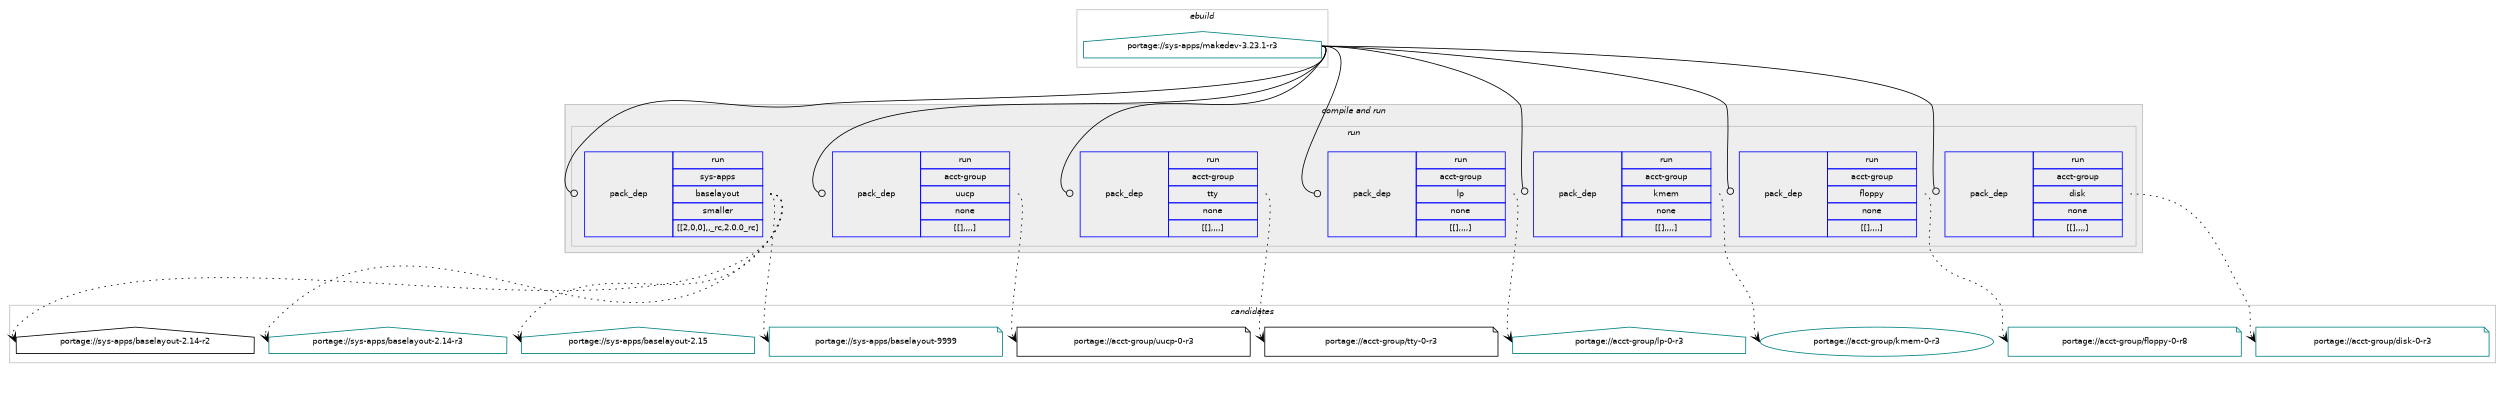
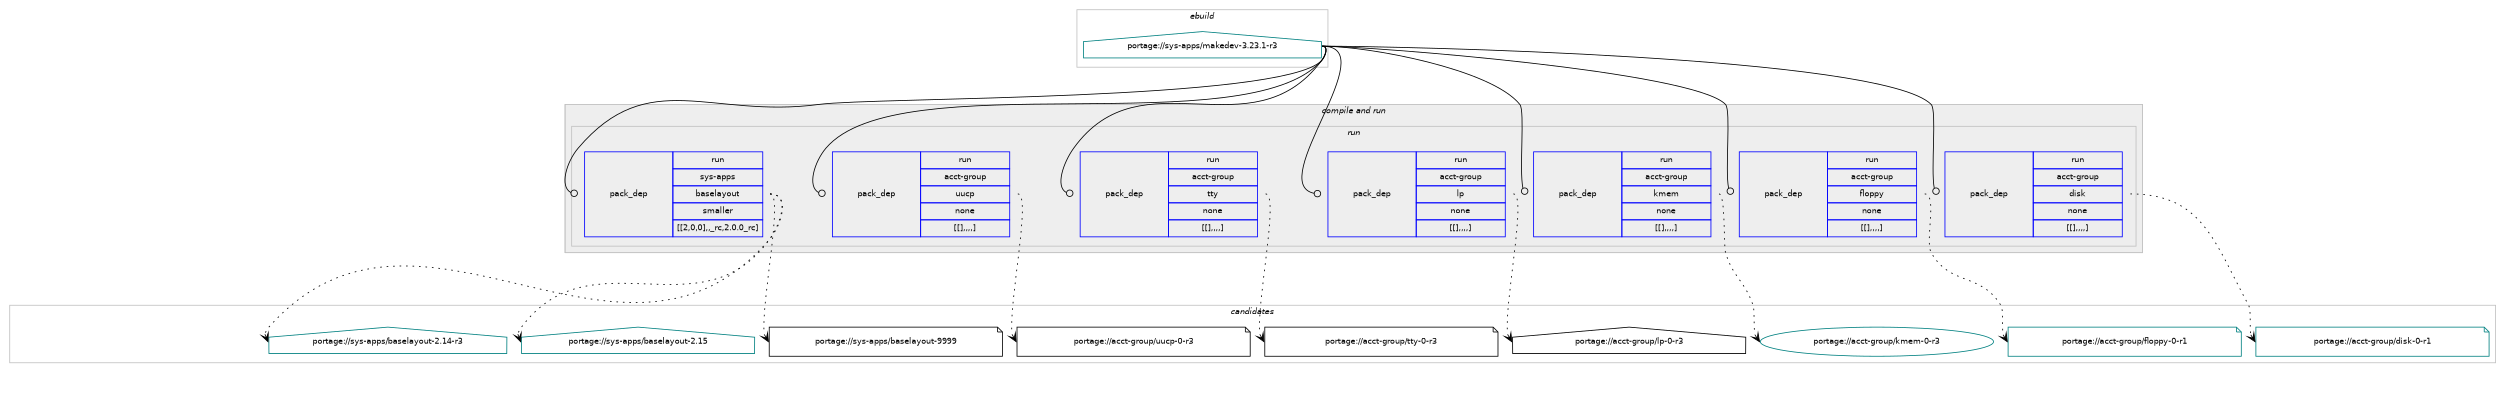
node "portage://sys-apps/baselayout-2.14-r2": removed
node "portage://sys-apps/baselayout-9999": color teal -> black
node "portage://acct-group/lp-0-r3": color teal -> black
node "portage://acct-group/floppy-0-r8": label "portage://acct-group/floppy-0-r8" -> "portage://acct-group/floppy-0-r1"
node "portage://acct-group/disk-0-r3": label "portage://acct-group/disk-0-r3" -> "portage://acct-group/disk-0-r1"
